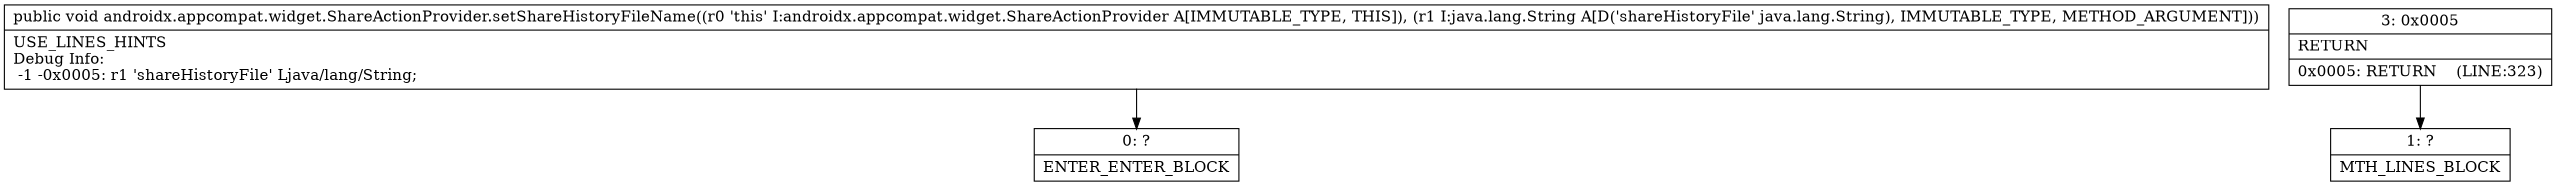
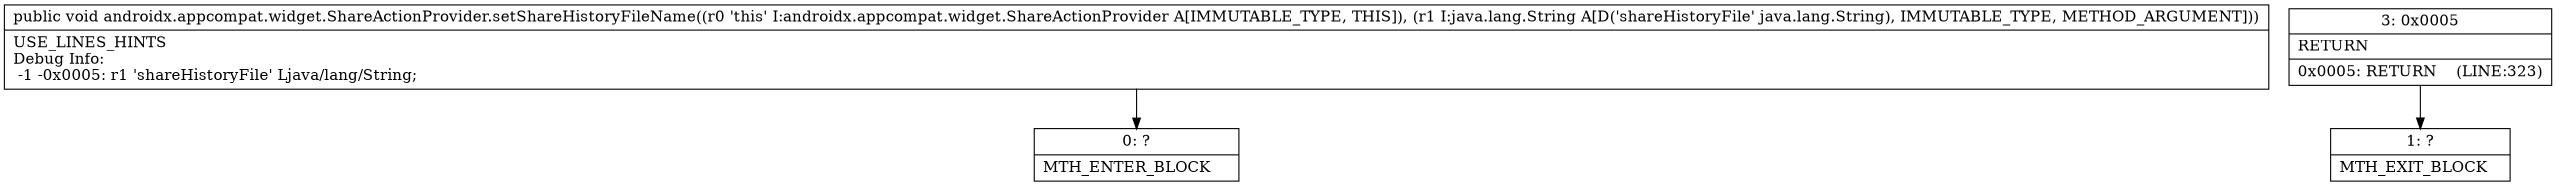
node "0: ?": text "ENTER_ENTER_BLOCK" -> "MTH_ENTER_BLOCK"
node "1: ?": text "MTH_LINES_BLOCK" -> "MTH_EXIT_BLOCK"
